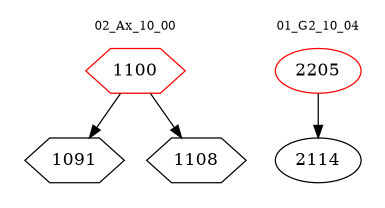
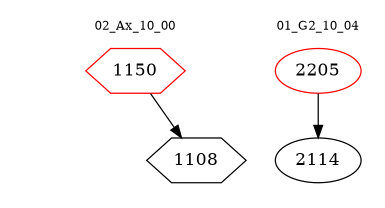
node "1100": label "1100" -> "1150"
node "1091": removed
